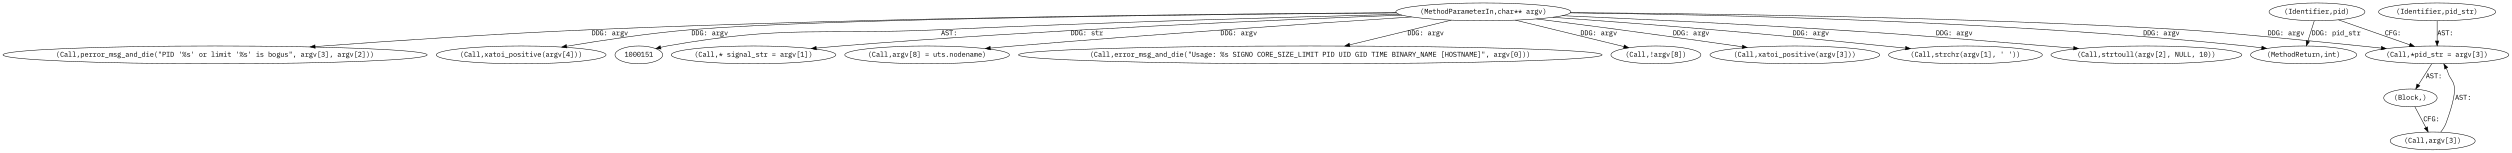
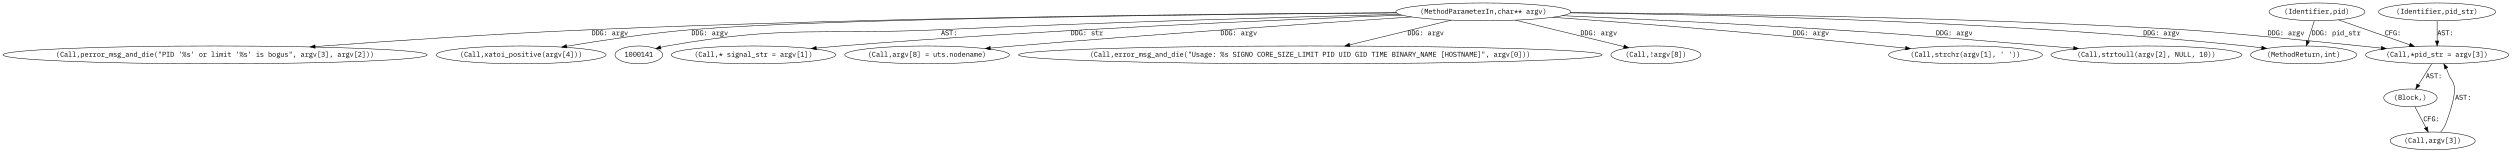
node "1000151": label "1000151" -> "1000141"
node "(Call,xatoi_positive(argv[3]))": removed
